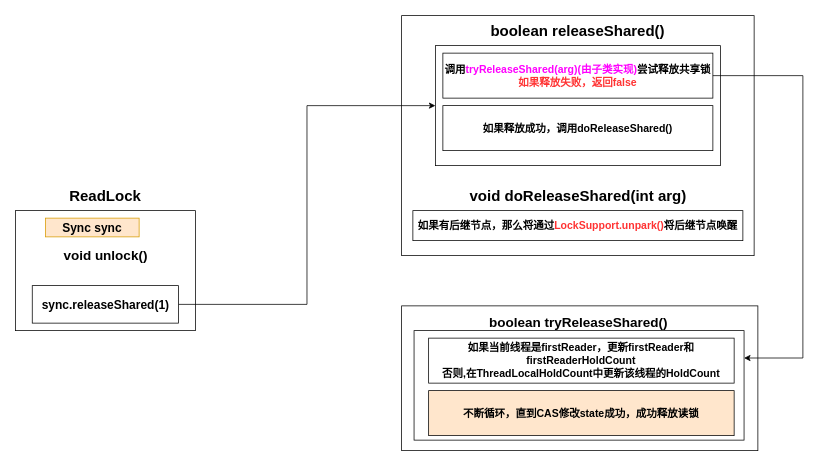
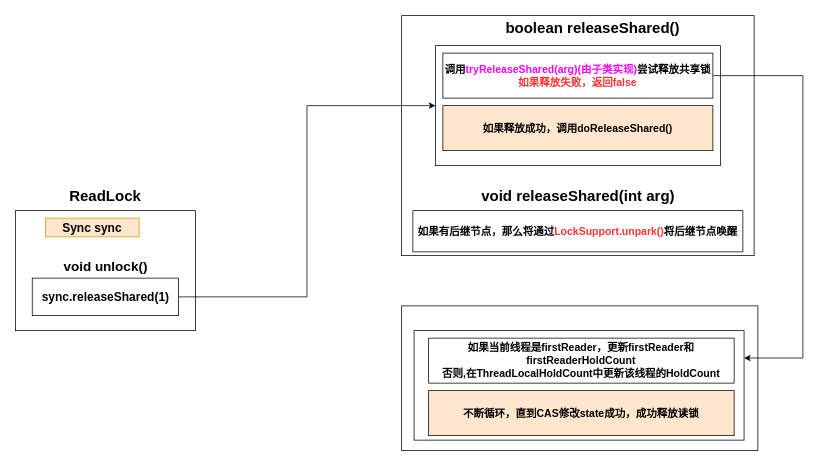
node "boolean releaseShared()": moved (578, 30) -> (593, 27)
node "如果释放成功，调用doReleaseShared()": fillcolor #ffffff -> #ffe6cc
node "void doReleaseShared(int arg)": label "void doReleaseShared(int arg)" -> "void releaseShared(int arg)"
node "如果有后继节点，那么将通过LockSupport.unpark()将后继节点唤醒": size 330x30 -> 330x41
node "void unlock()": moved (105, 255) -> (105, 267)
node "sync.releaseShared(1)": moved (105, 304) -> (105, 297)
node "boolean tryReleaseShared()": removed
